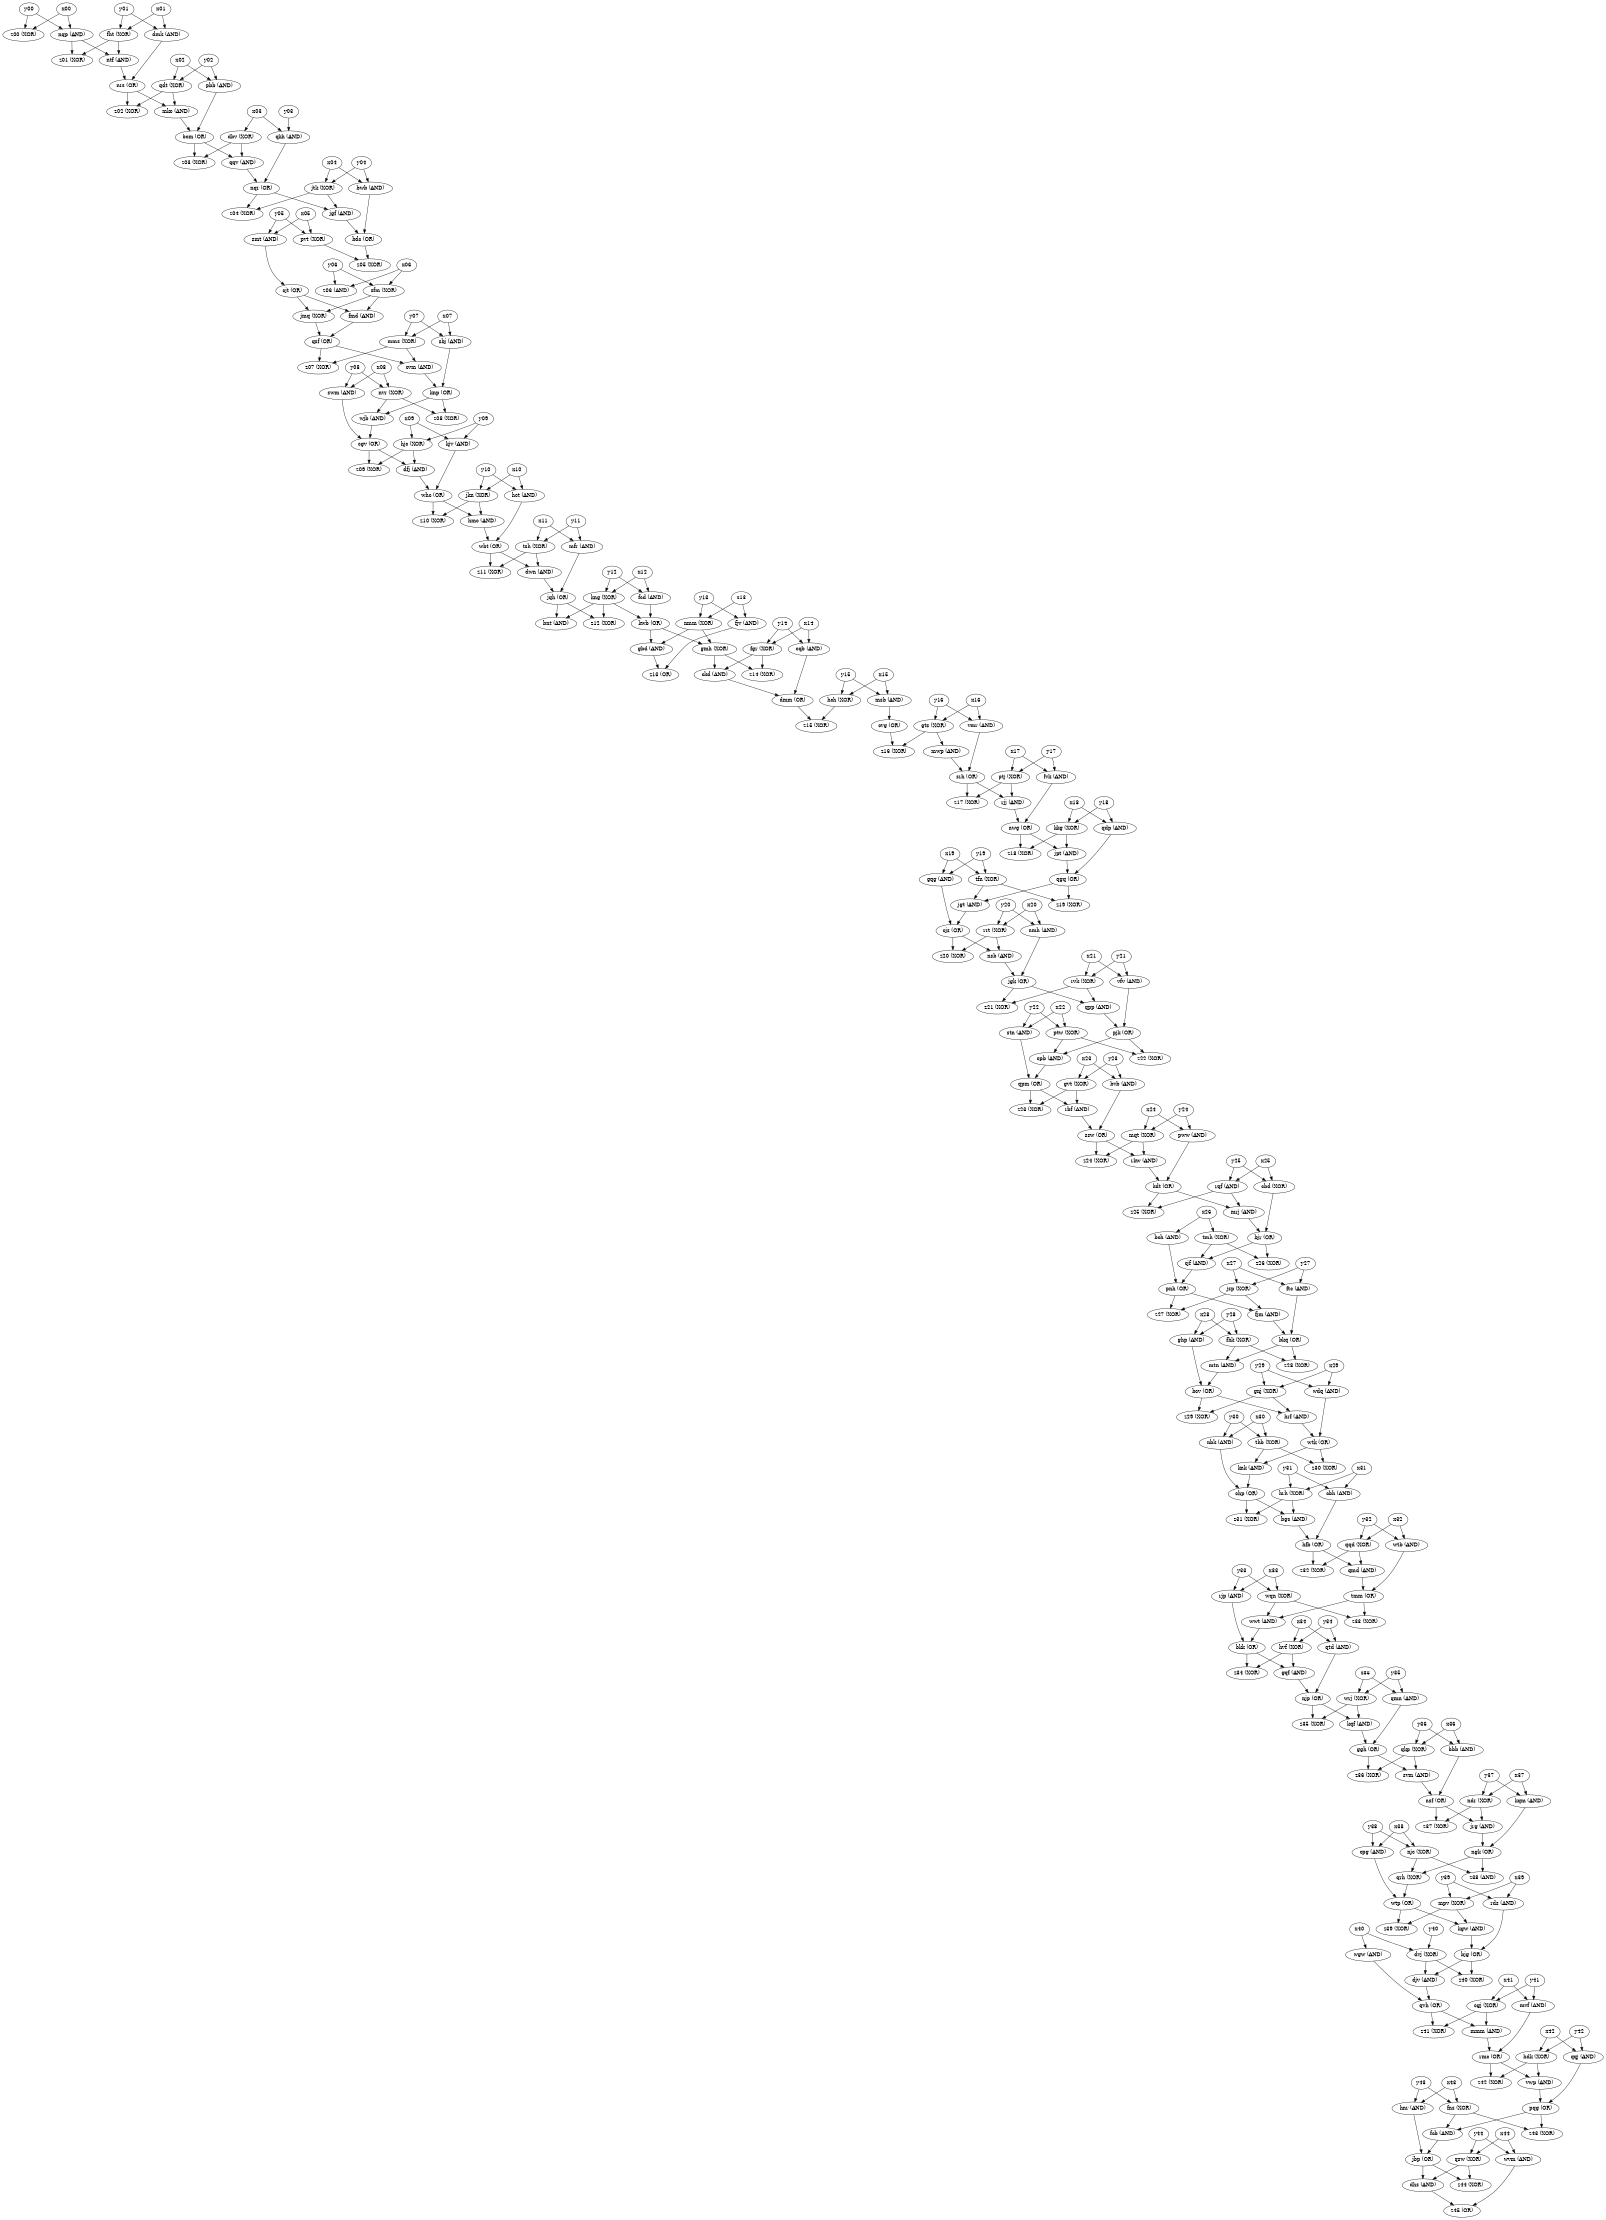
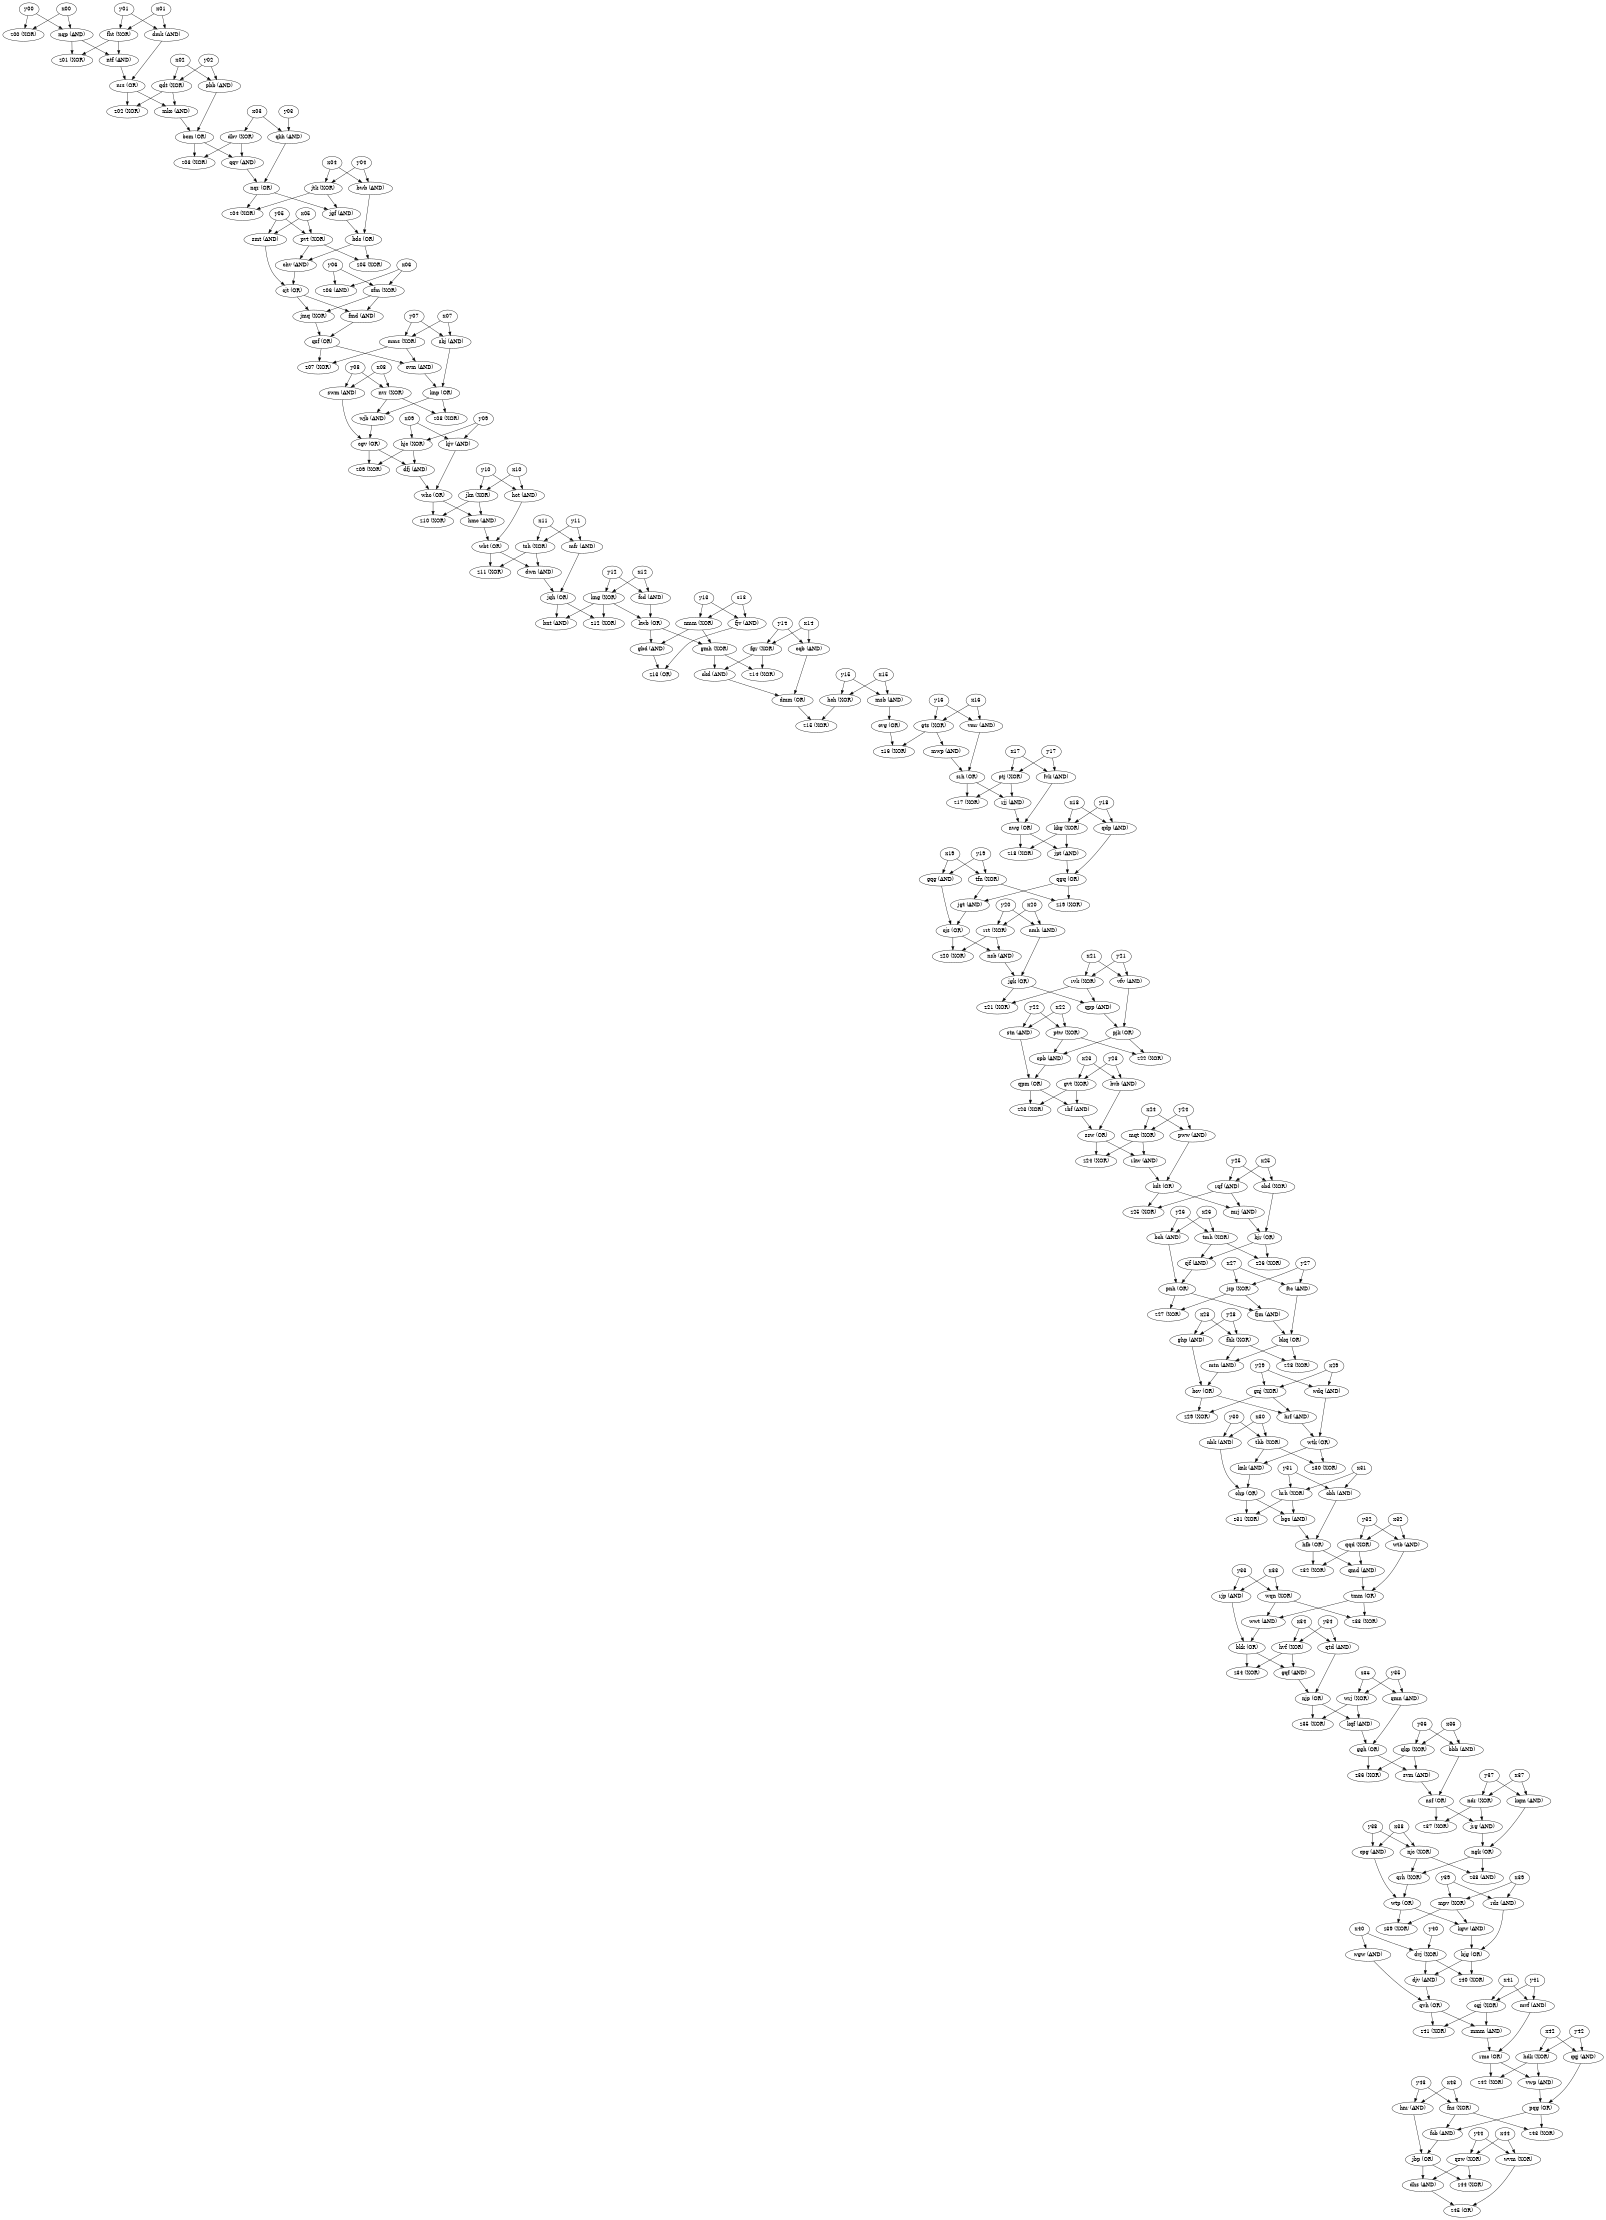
node "chv (AND)": added
node "y26": added
node "wvm (AND)": label "wvm (AND)" -> "wvm (XOR)"
